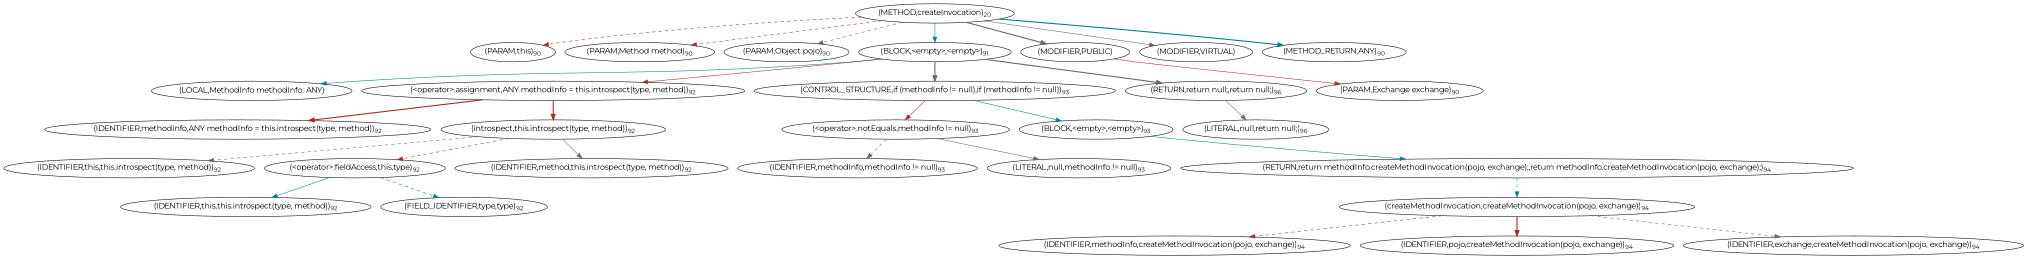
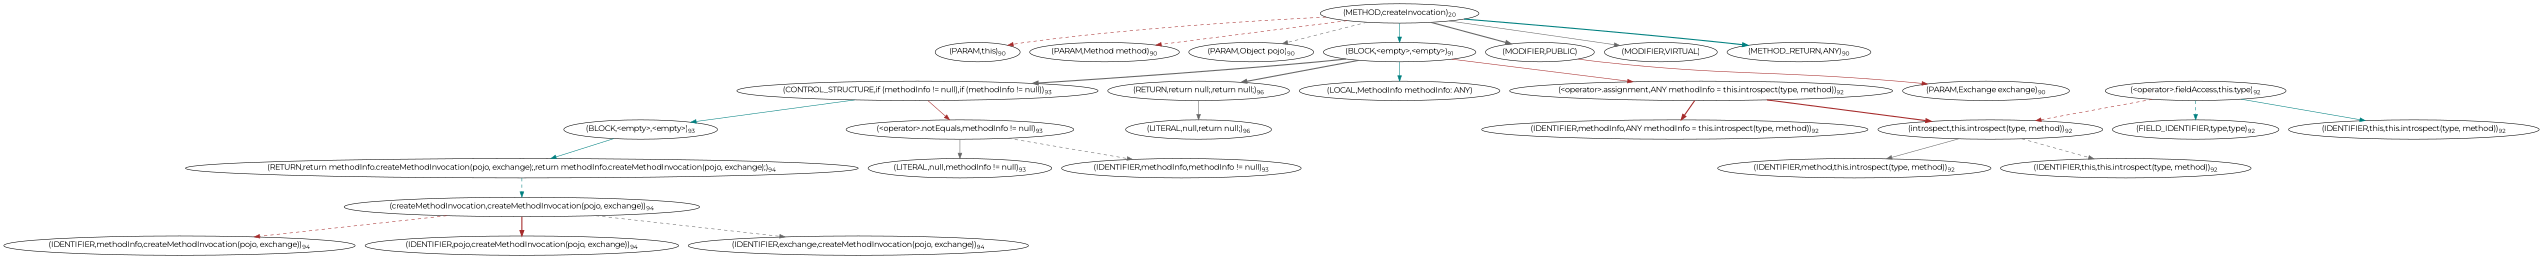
edge "(introspect,this.introspect(type, method))" -> "(<operator>.fieldAccess,this.type)": reversed
